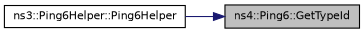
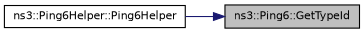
node "ns4::Ping6::GetTypeId": label "ns4::Ping6::GetTypeId" -> "ns3::Ping6::GetTypeId"
